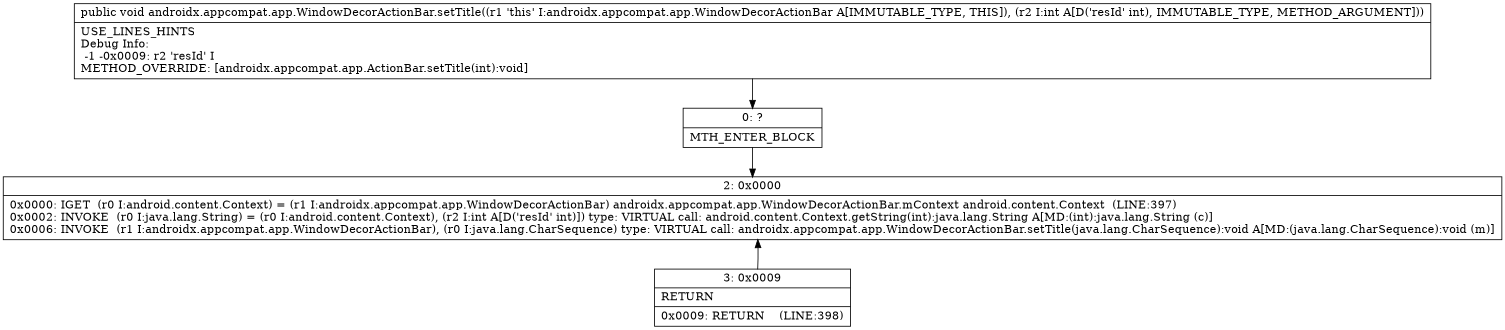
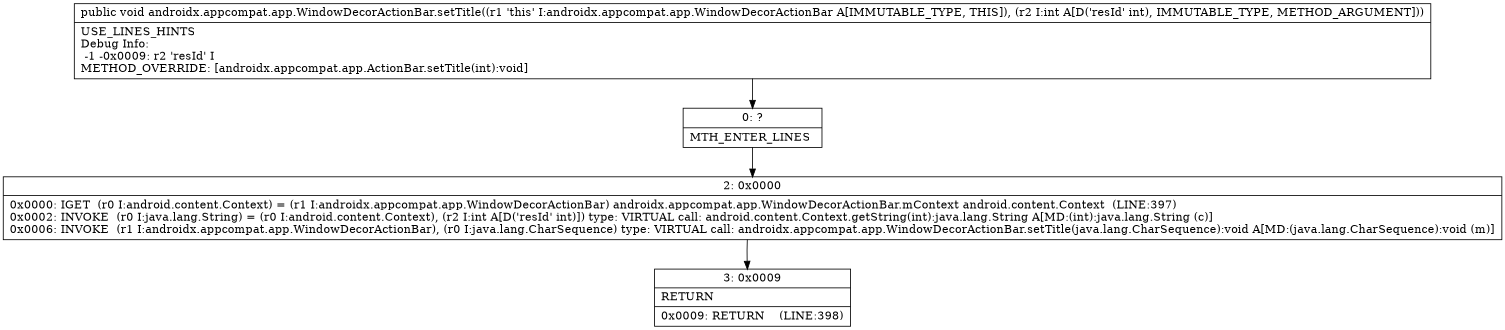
node "0: ?": text "MTH_ENTER_BLOCK" -> "MTH_ENTER_LINES"
edge "3: 0x0009" -> "2: 0x0000": reversed
